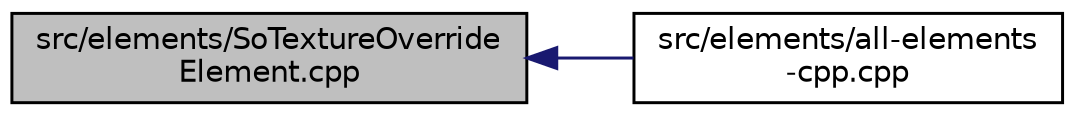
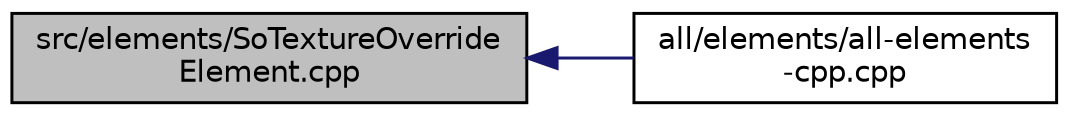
node "src/elements/all-elements -cpp.cpp": label "src/elements/all-elements -cpp.cpp" -> "all/elements/all-elements -cpp.cpp"
